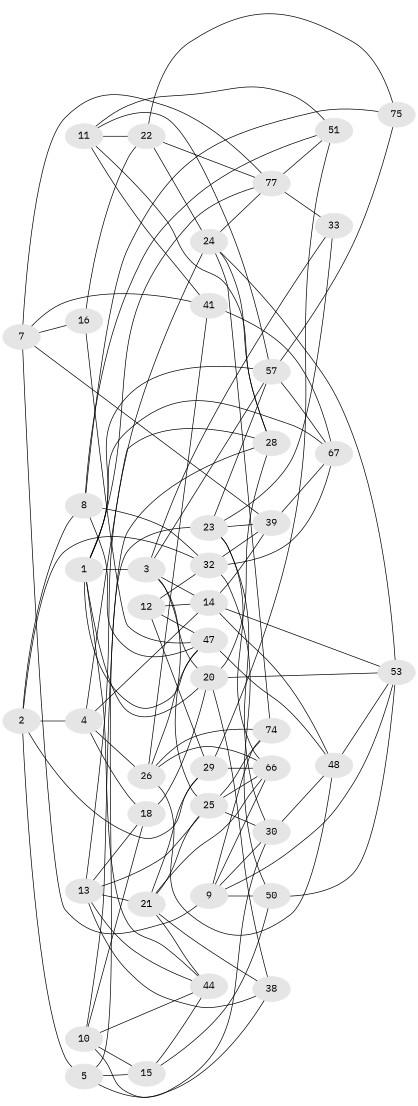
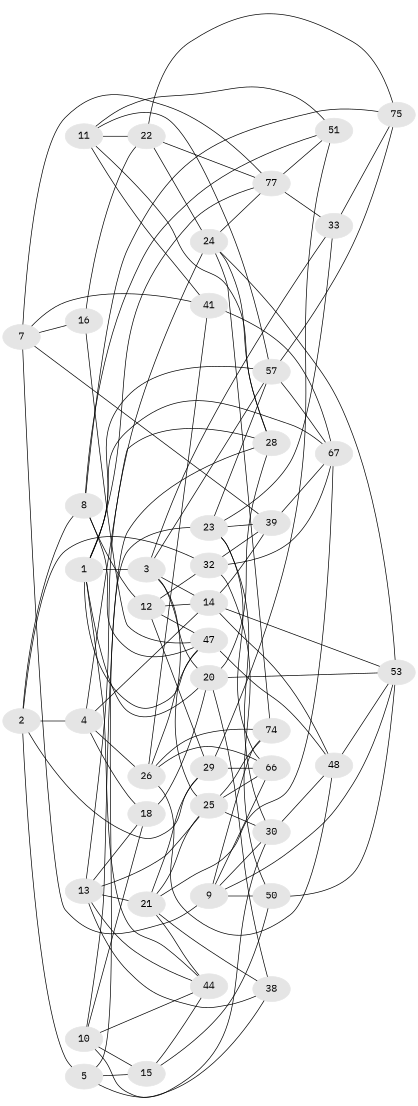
edge "75" -- "33": added
edge "8" -- "32": now "8" -- "12"
edge "66" -- "21": now "67" -- "21"
